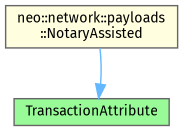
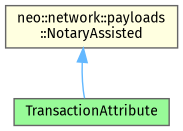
edge "neo::network::payloads ::NotaryAssisted" -> "TransactionAttribute": reversed
